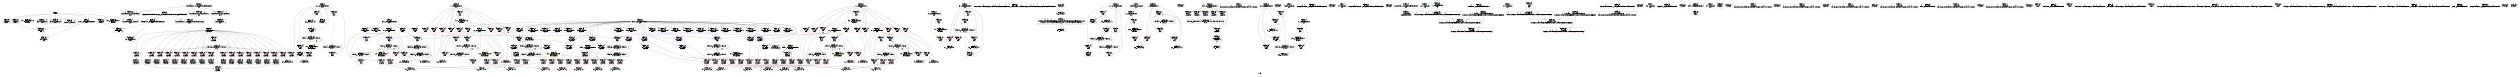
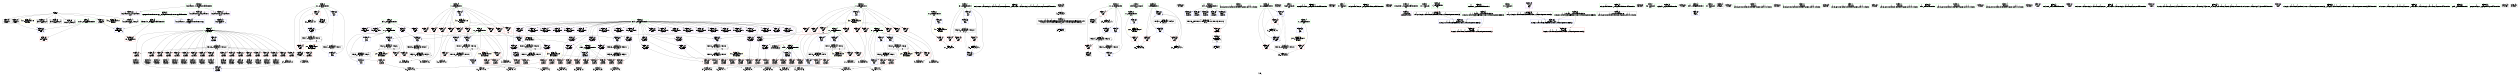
node "NodeID: 123": added
node "NodeID: 152": removed
